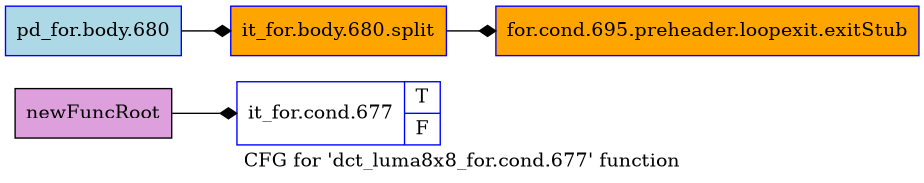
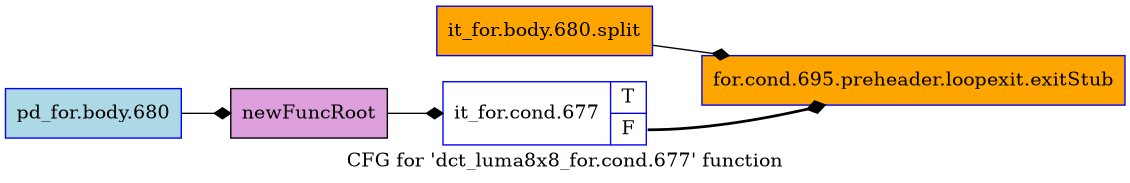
edge "pd_for.body.680" -> "it_for.body.680.split": now "pd_for.body.680" -> "newFuncRoot"
edge "it_for.cond.677" -> "for.cond.695.preheader.loopexit.exitStub": added
